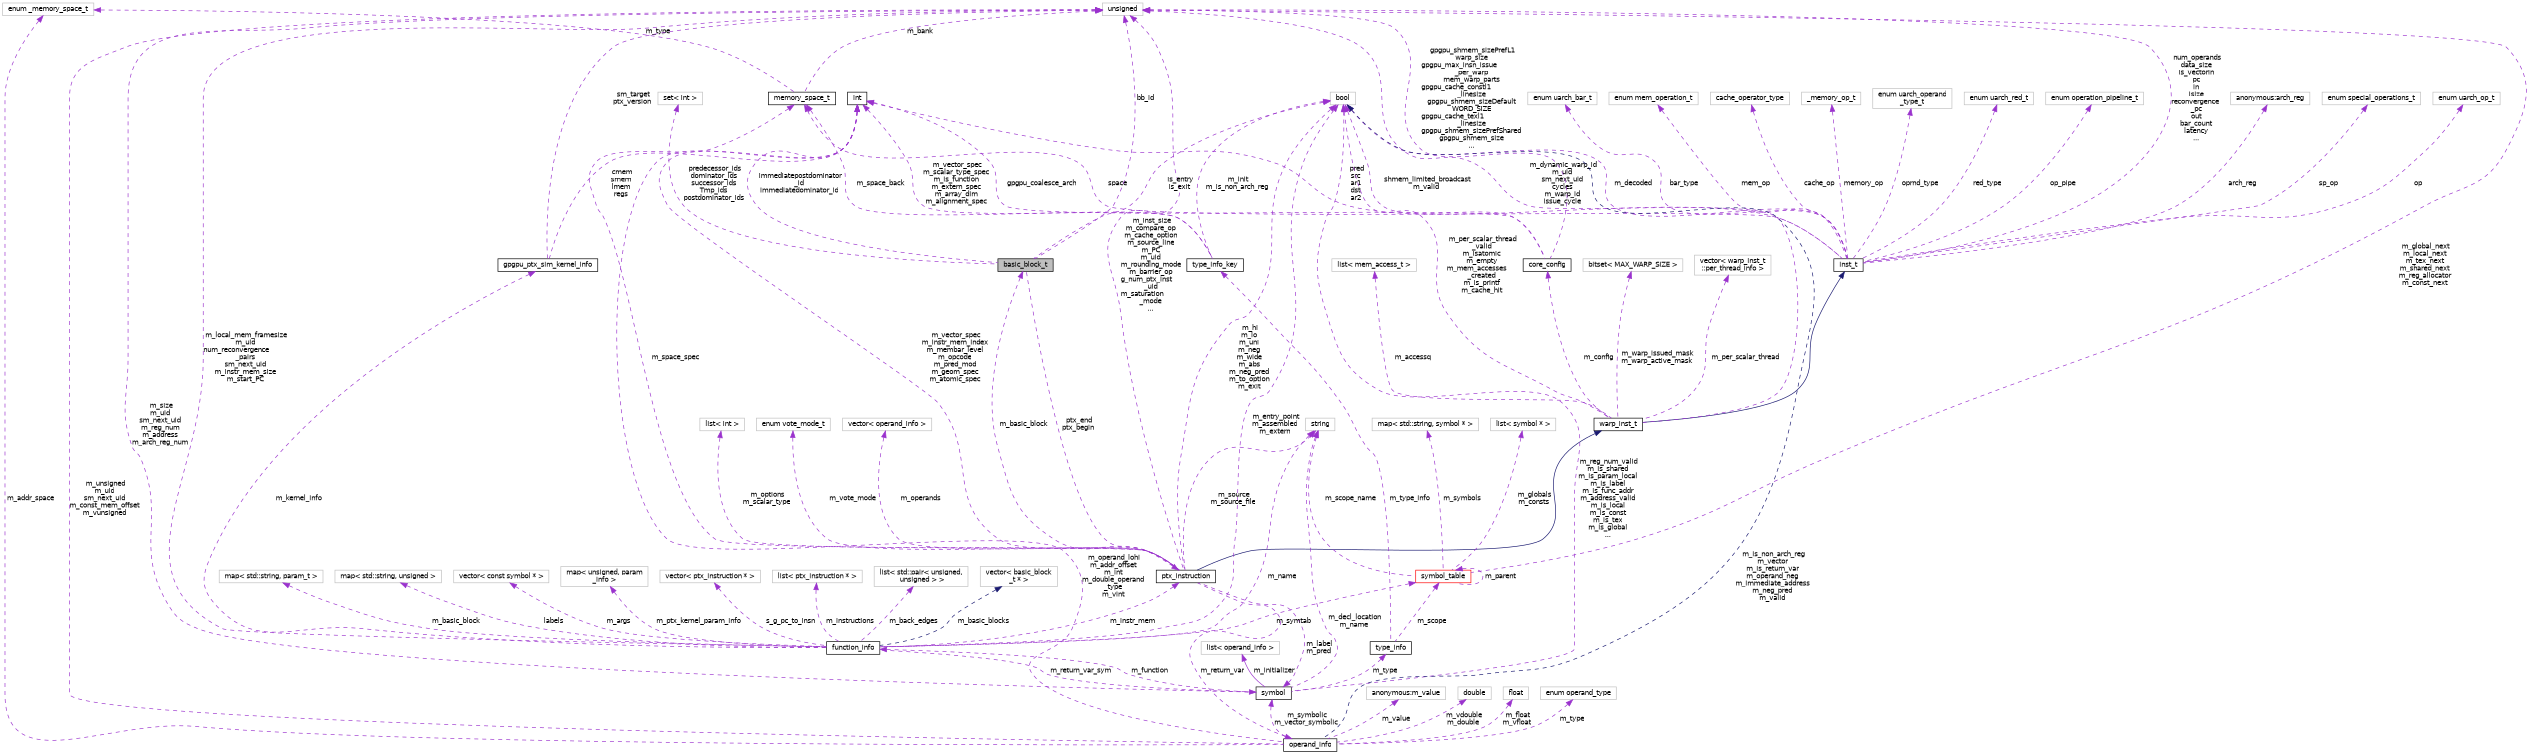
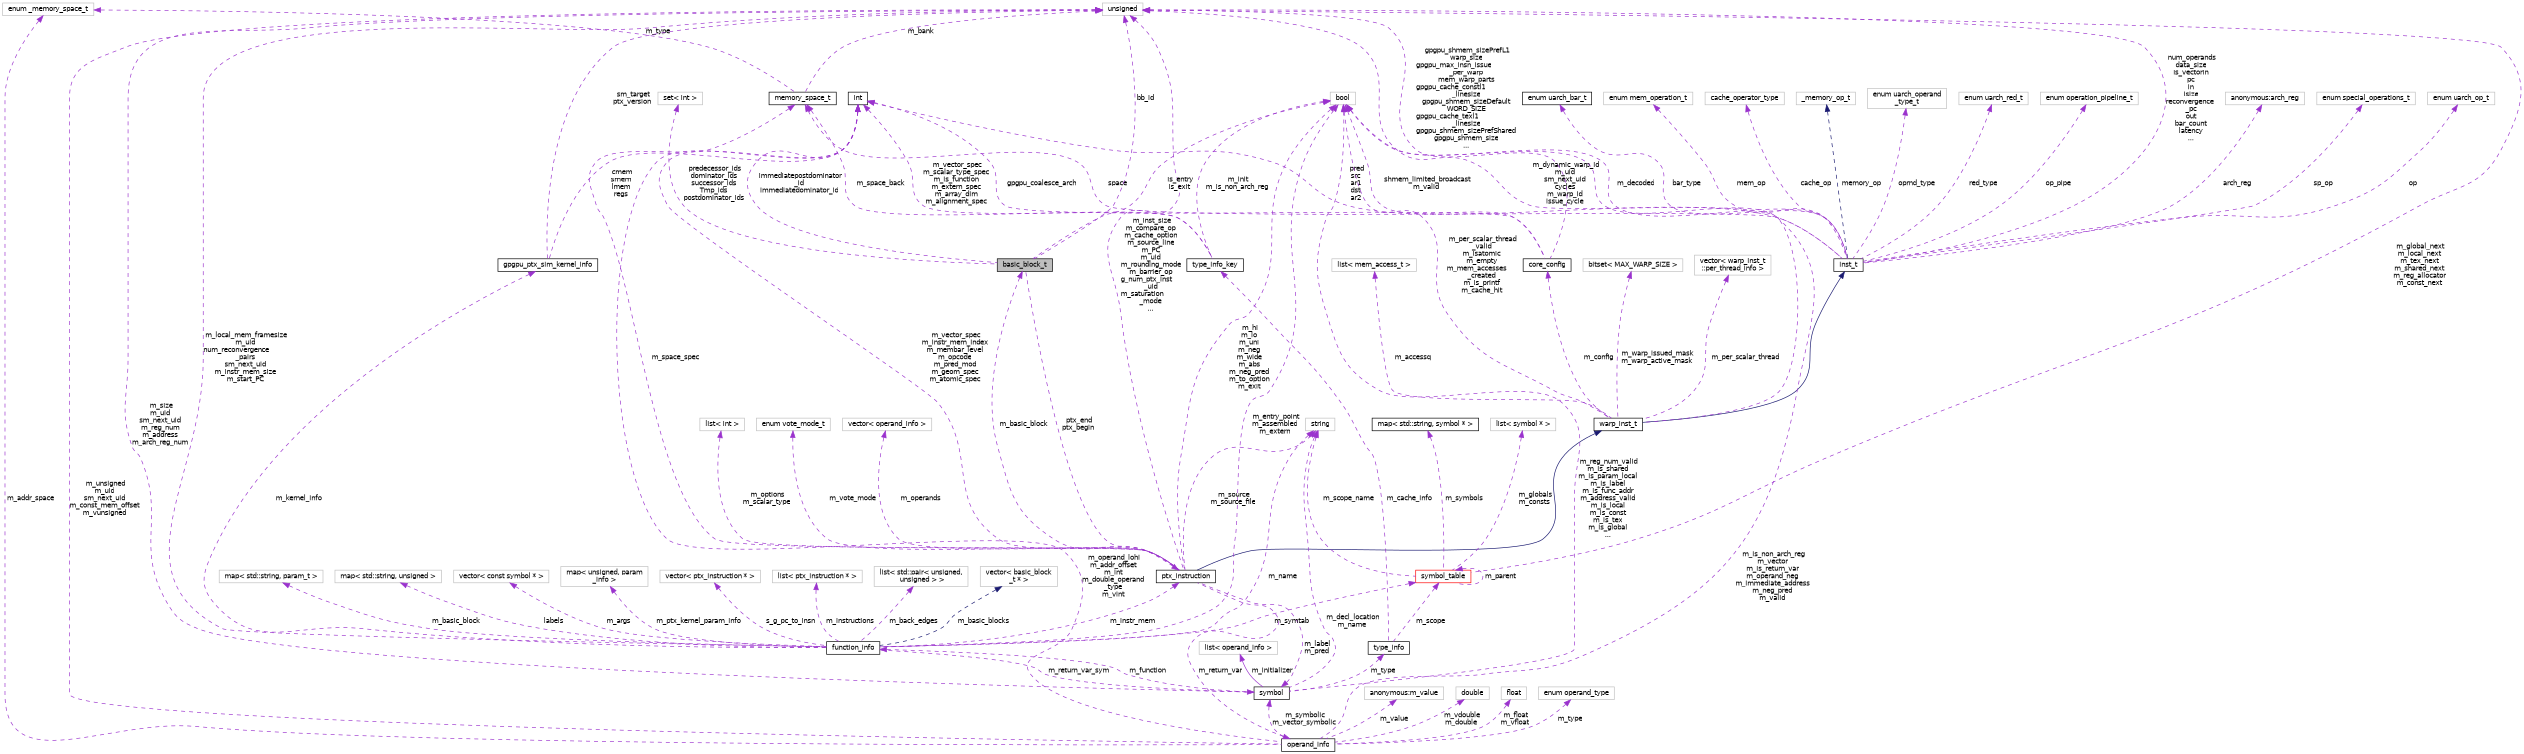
node "enum uarch_bar_t": color grey75 -> black
edge "inst_t" -> "_memory_op_t": color darkorchid3 -> midnightblue
edge "operand_info" -> "bool": color midnightblue -> darkorchid3
node "map< std::string, symbol * >": color grey75 -> black
edge "type_info" -> "type_info_key": label " m_type_info" -> " m_cache_info"
